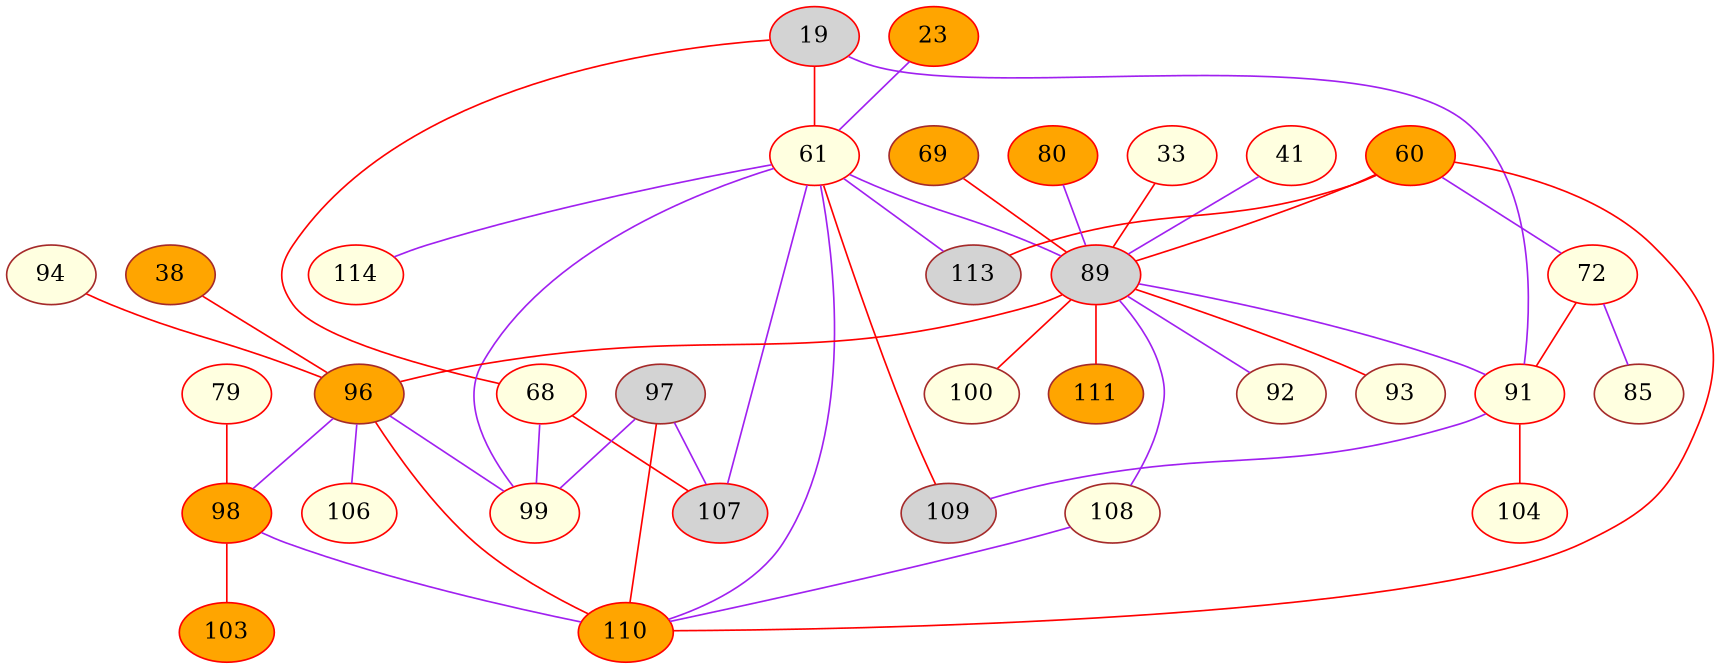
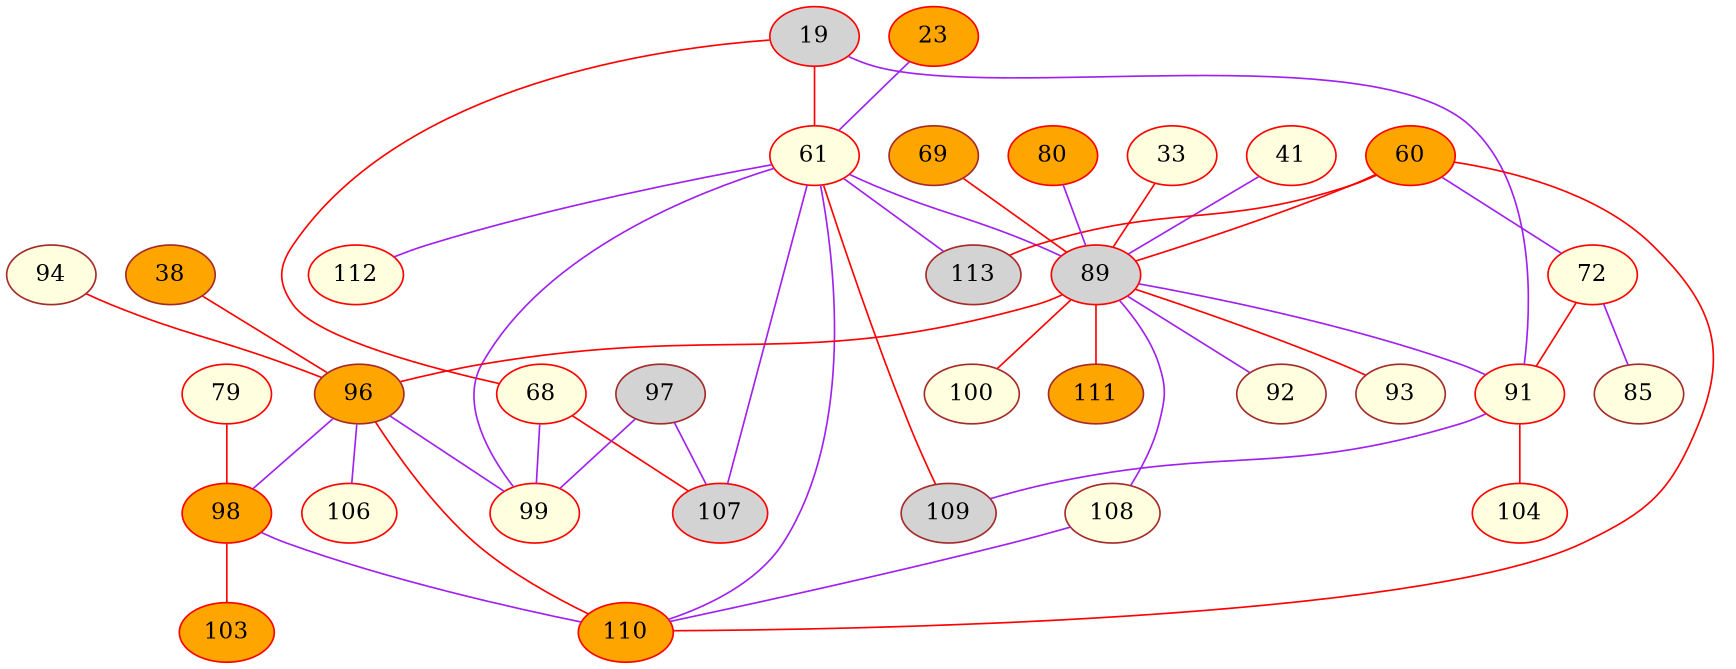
node "114": label "114" -> "112"
edge "97" -- "110": removed
